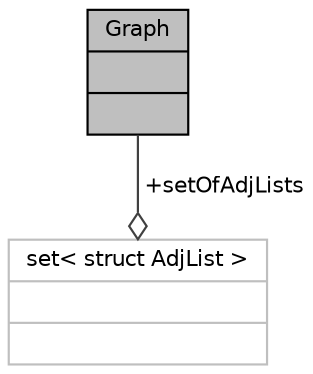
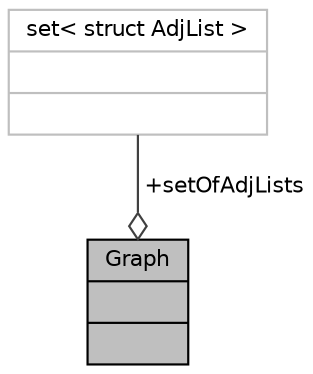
edge "Graph" -> "set< struct AdjList >": reversed
